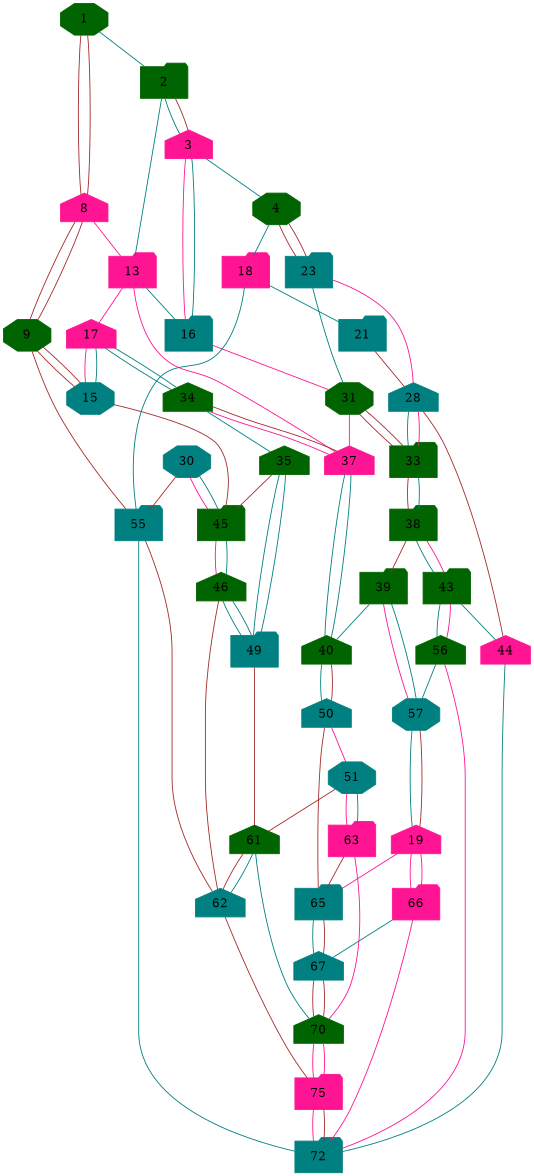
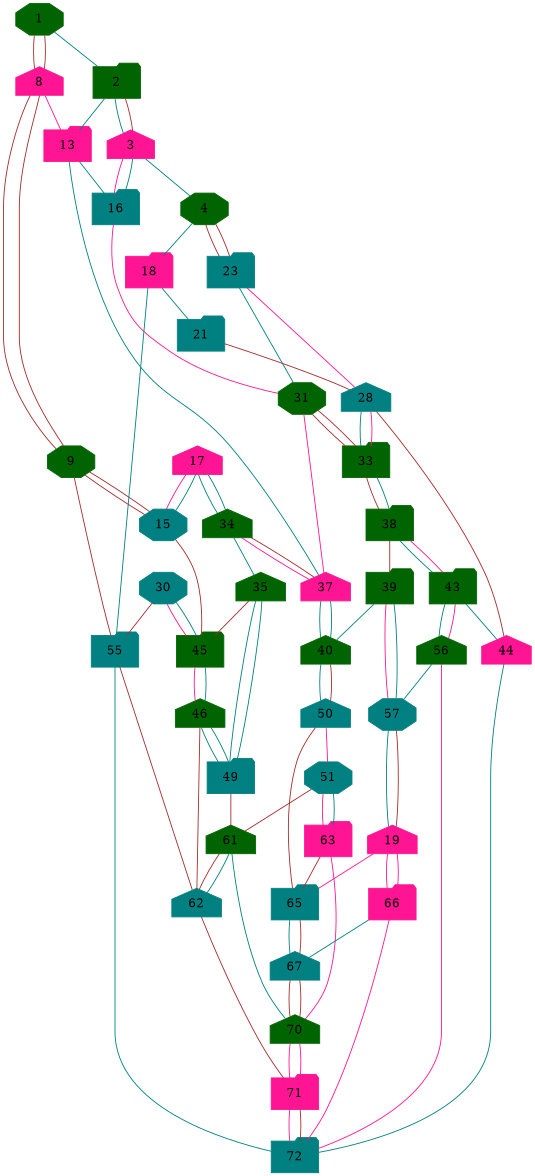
edge "13" -- "17": removed
edge "13" -- "37": color deeppink -> teal
node "75": label "75" -> "71"
